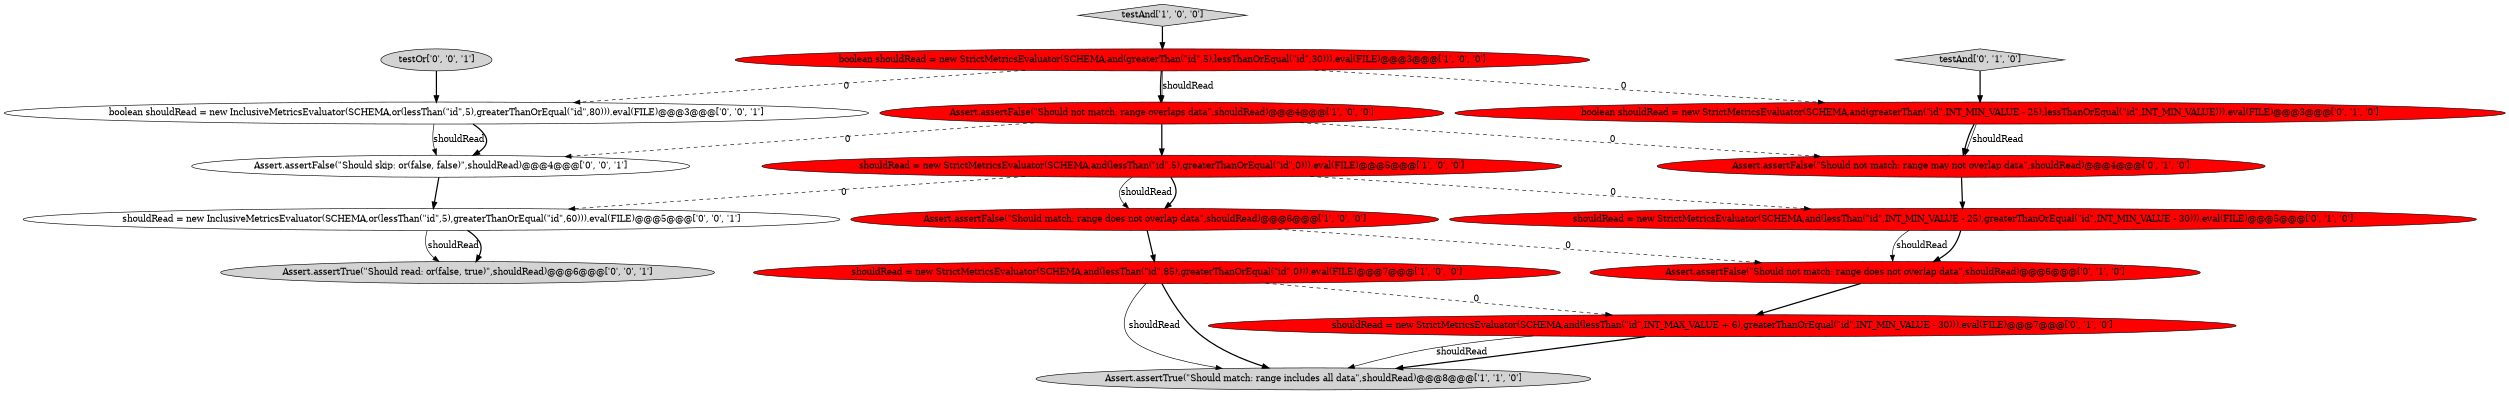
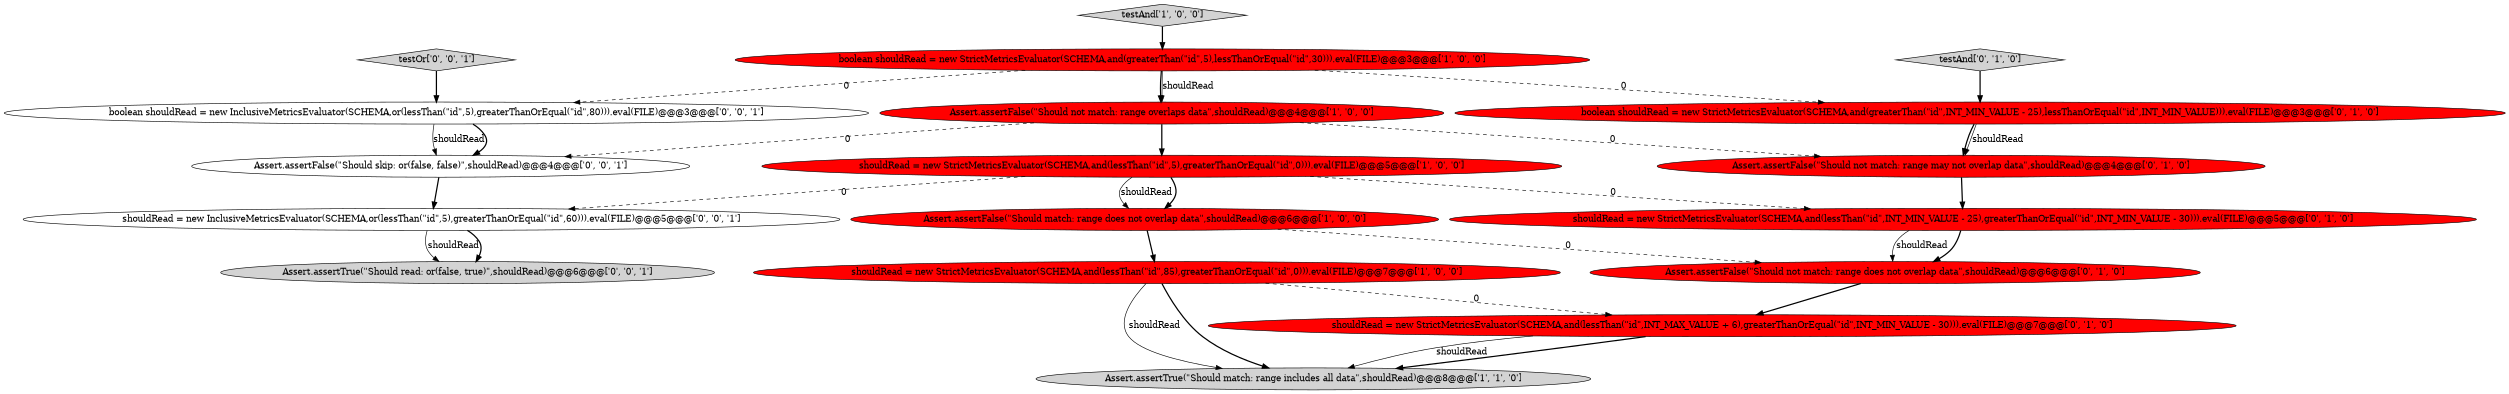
node "testOr['0', '0', '1']": shape ellipse -> diamond
